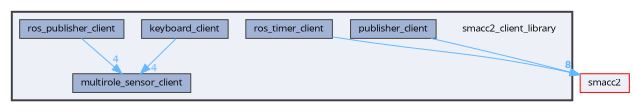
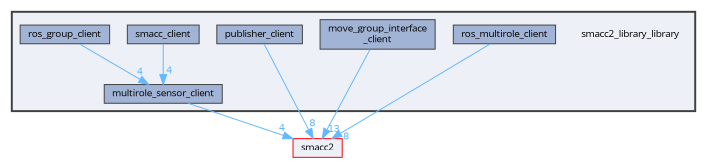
node "ros_publisher_client": label "ros_publisher_client" -> "ros_group_client"
node "keyboard_client": label "keyboard_client" -> "smacc_client"
node "ros_timer_client": label "ros_timer_client" -> "ros_multirole_client"
node "smacc2_client_library": label "smacc2_client_library" -> "smacc2_library_library"
node "move_group_interface _client": added
edge "multirole_sensor_client" -> "smacc2": added
